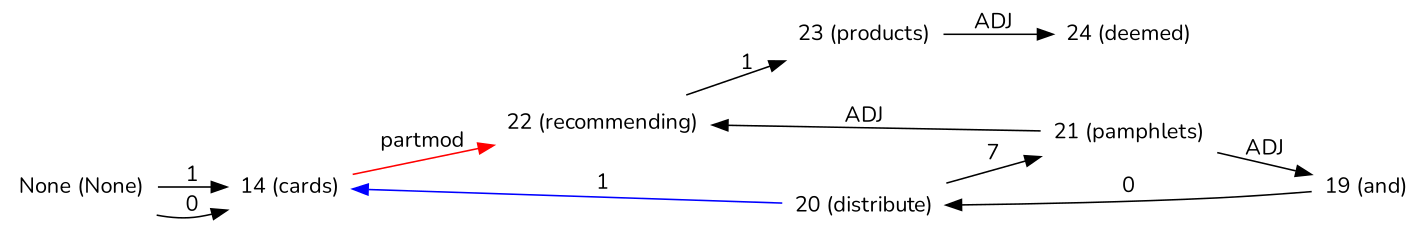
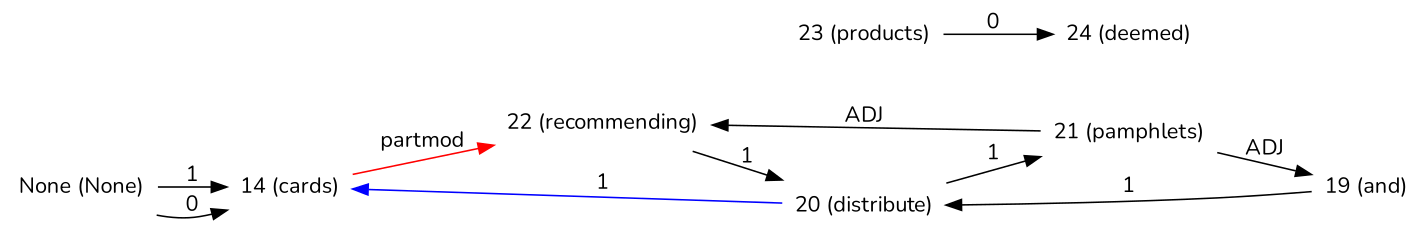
edge "23 (products)" -> "24 (deemed)": label "ADJ" -> "0"
edge "22 (recommending)" -> "23 (products)": now "22 (recommending)" -> "20 (distribute)"
edge "20 (distribute)" -> "21 (pamphlets)": label "7" -> "1"
edge "19 (and)" -> "20 (distribute)": label "0" -> "1"
